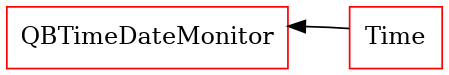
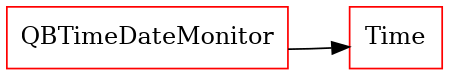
edge "Time" -> "QBTimeDateMonitor": reversed
